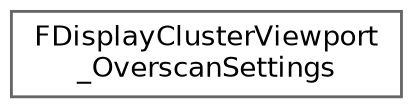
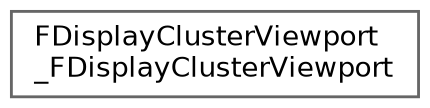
node "FDisplayClusterViewport _OverscanSettings": label "FDisplayClusterViewport _OverscanSettings" -> "FDisplayClusterViewport _FDisplayClusterViewport"
